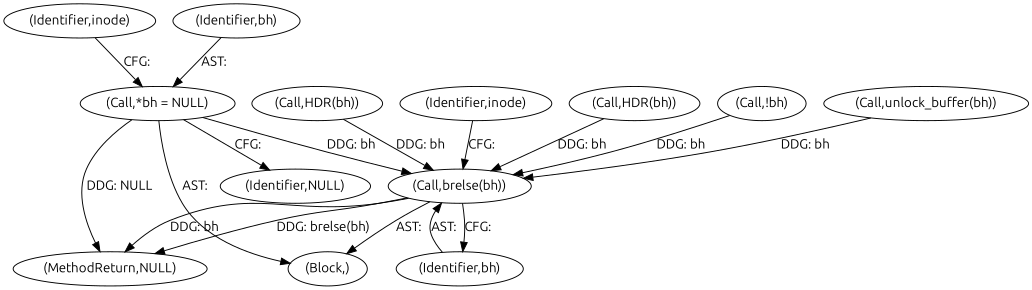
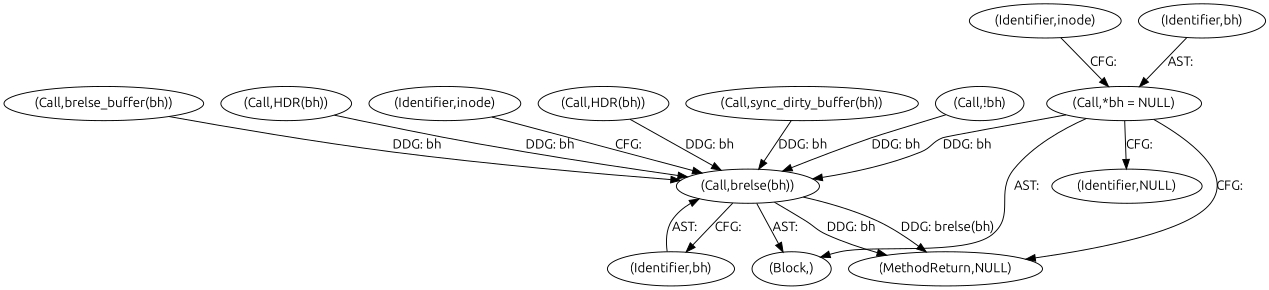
node "(Call,sync_dirty_buffer(bh))": added
node "(Call,unlock_buffer(bh))": label "(Call,unlock_buffer(bh))" -> "(Call,brelse_buffer(bh))"
edge "(Call,*bh = NULL)" -> "(MethodReturn,NULL)": label "DDG: NULL" -> "CFG: "
